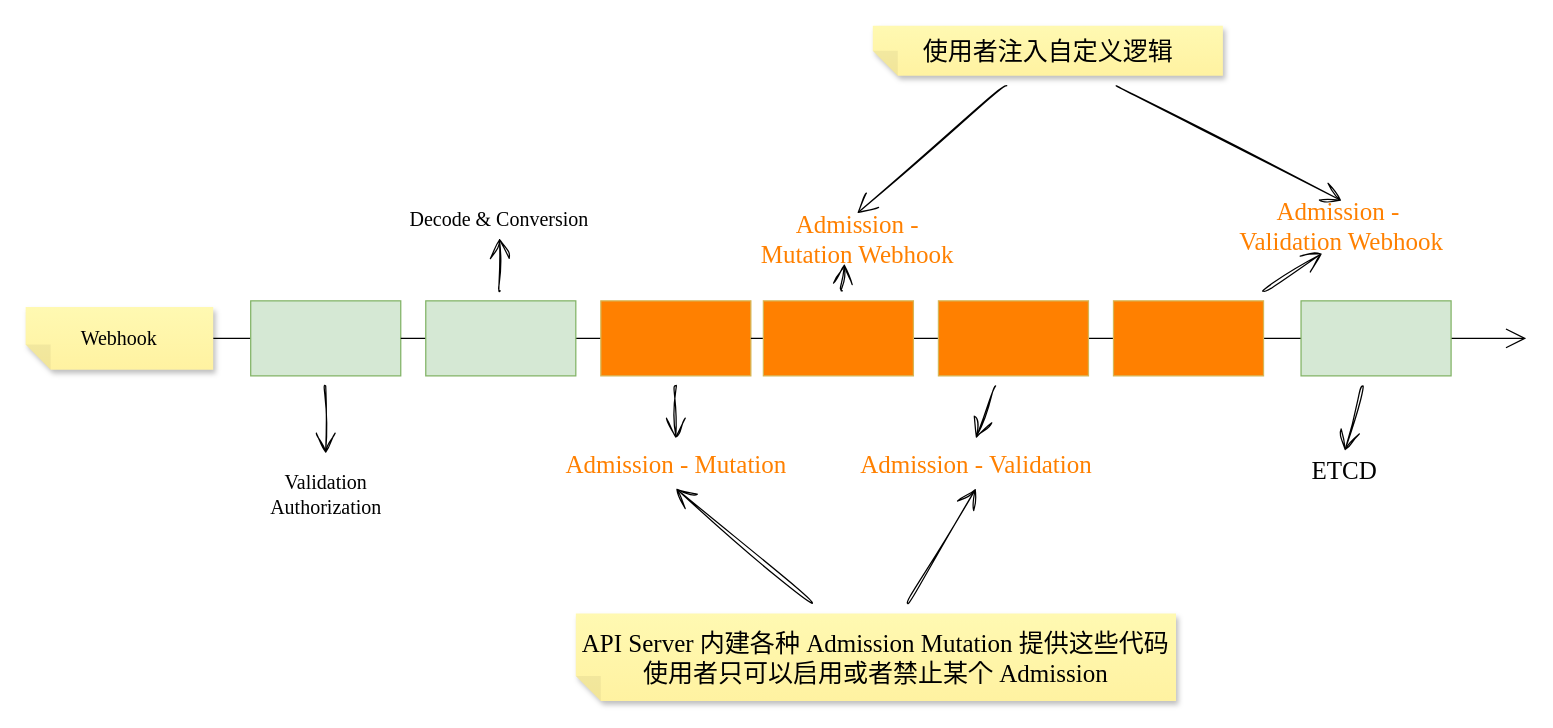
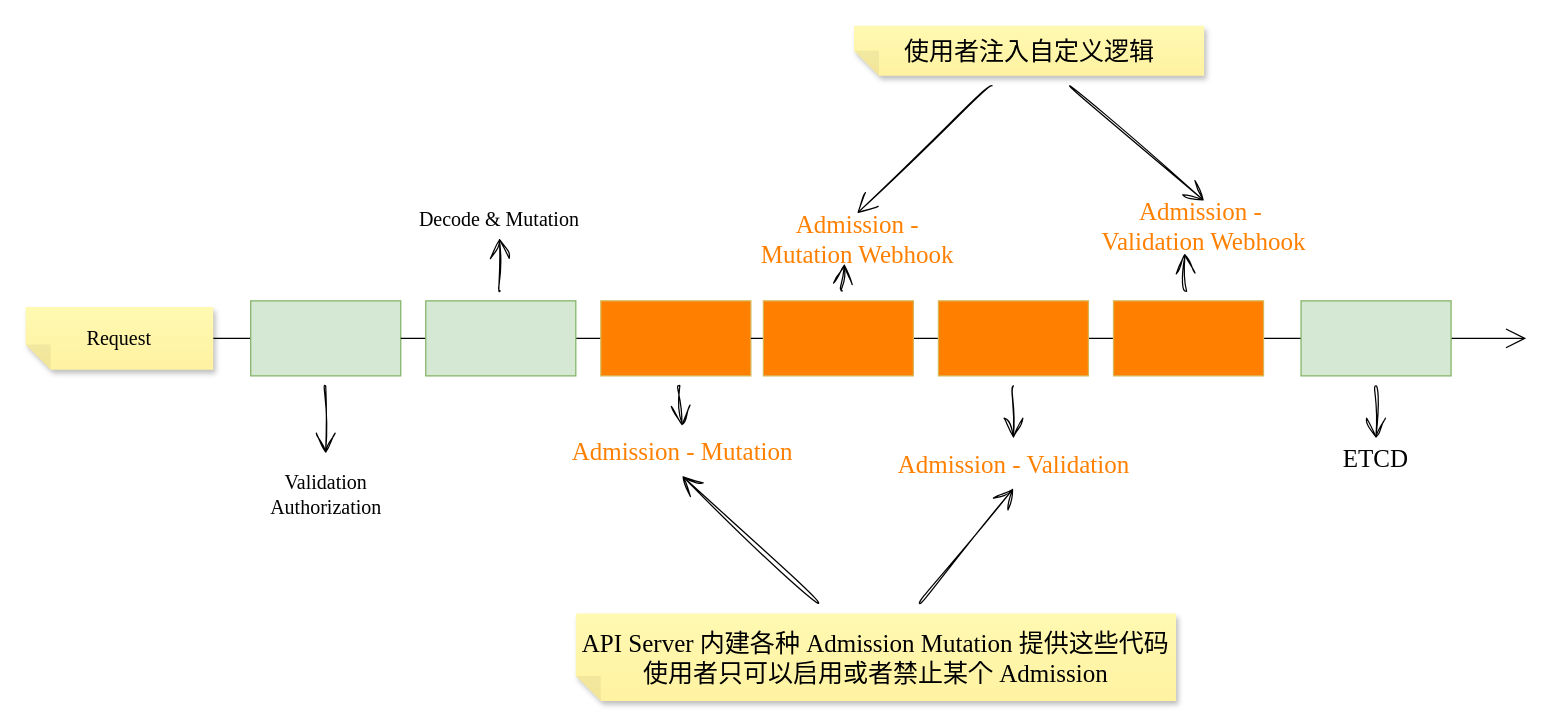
node "使用者注入自定义逻辑": moved (1048, 51) -> (1029, 51)
node "Decode & Conversion": label "Decode & Conversion" -> "Decode & Mutation"
node "Admission - Validation Webhook": moved (1341, 226) -> (1204, 226)
node "Webhook": label "Webhook" -> "Request"
node "Admission - Mutation": moved (676, 463) -> (682, 451)
node "Admission - Validation": moved (976, 463) -> (1013, 463)
node "ETCD": moved (1344, 469) -> (1376, 457)
